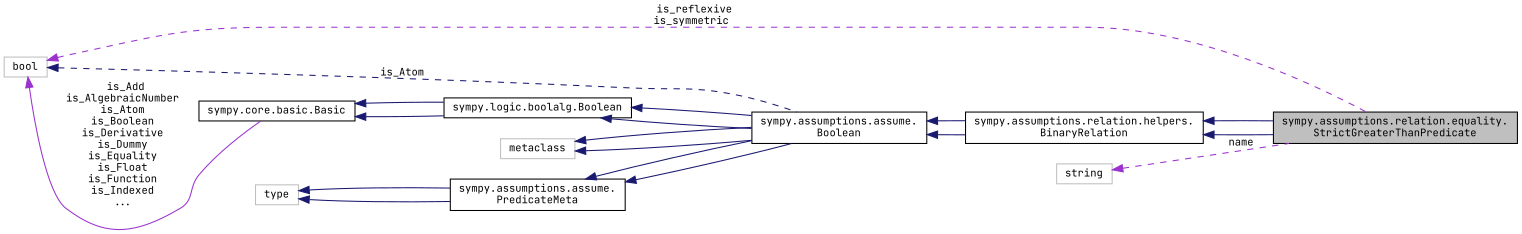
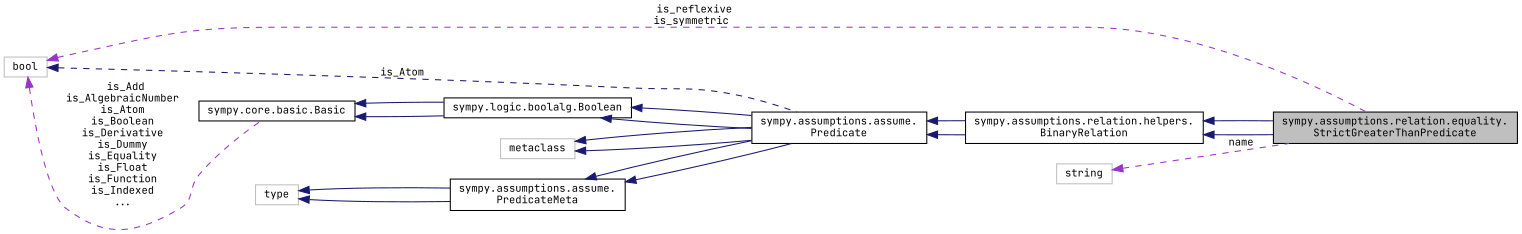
node "sympy.assumptions.assume. Boolean": label "sympy.assumptions.assume. Boolean" -> "sympy.assumptions.assume. Predicate"
edge "sympy.core.basic.Basic" -> "bool": style solid -> dashed
